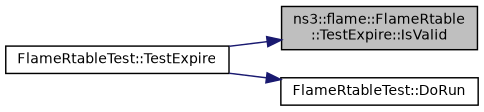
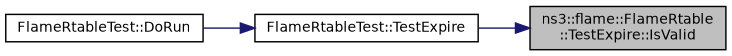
edge "FlameRtableTest::TestExpire" -> "FlameRtableTest::DoRun": reversed
